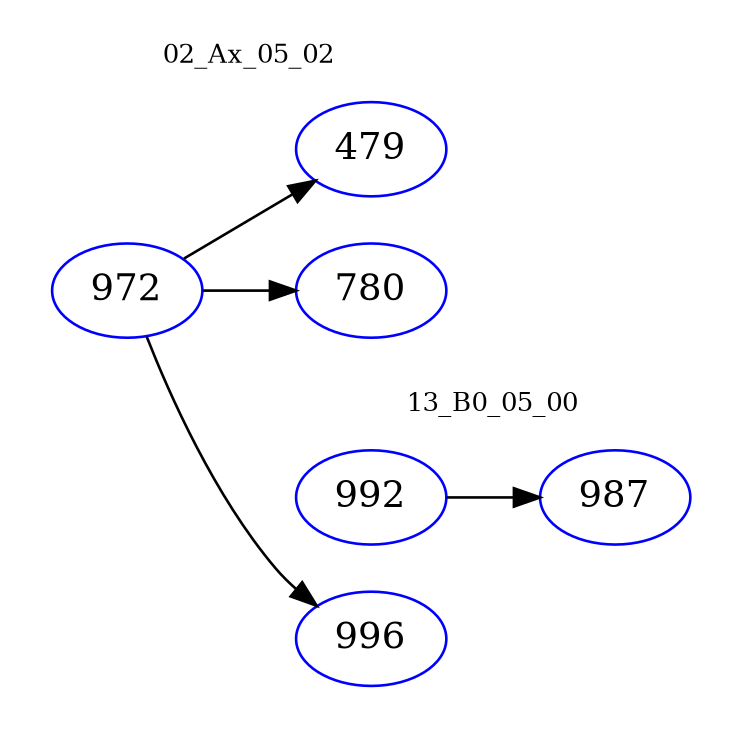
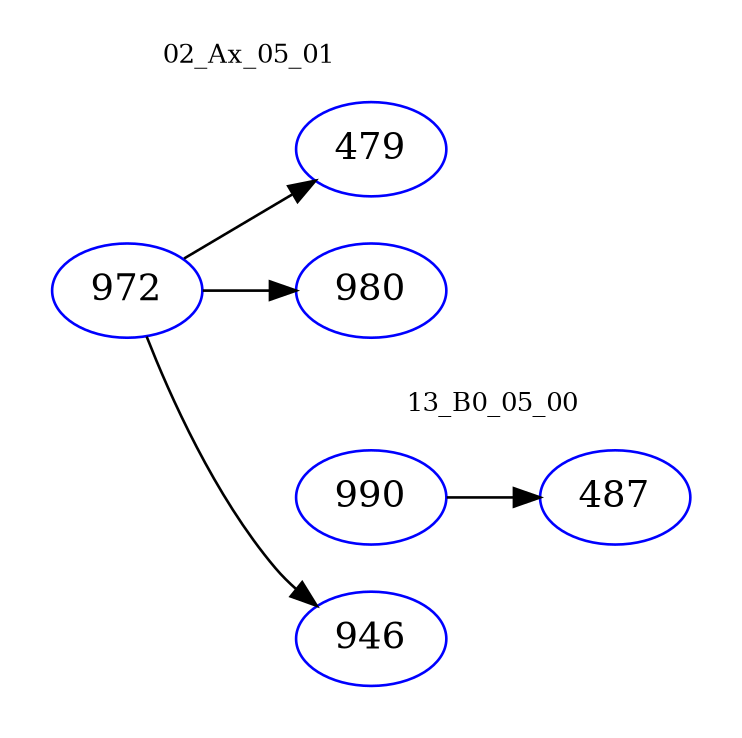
cluster "02_Ax_05_02": label "02_Ax_05_02" -> "02_Ax_05_01"
node "780": label "780" -> "980"
node "992": label "992" -> "990"
node "987": label "987" -> "487"
node "996": label "996" -> "946"
